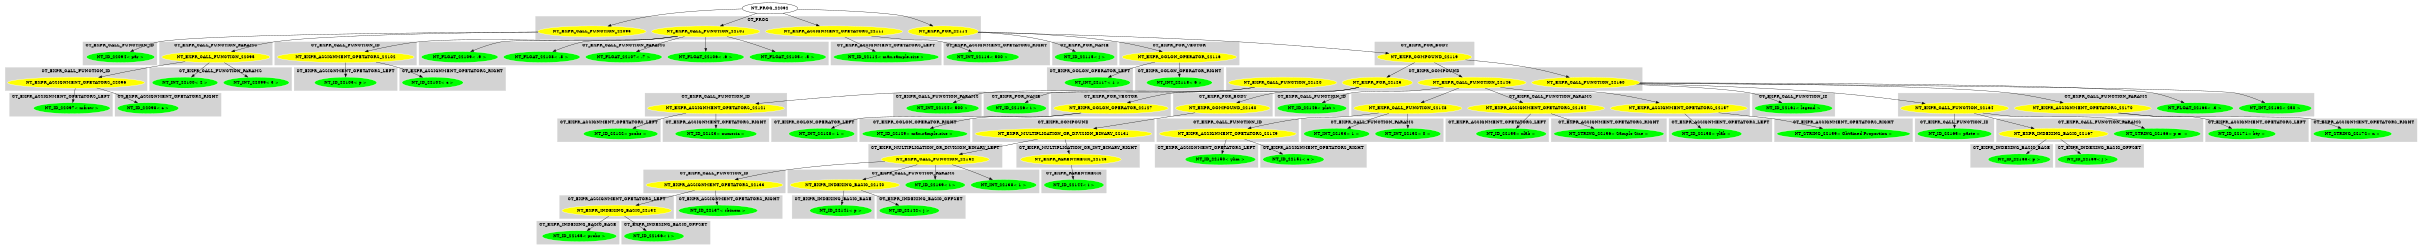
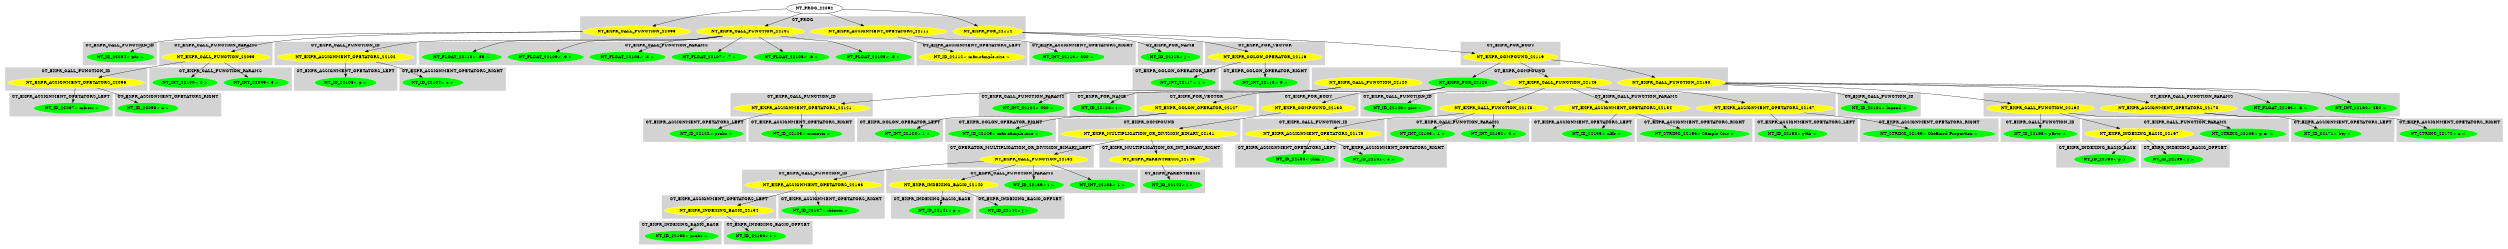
node "NT_FLOAT_22110< .95 >": added
node "NT_ID_22112< max.sample.size >": fillcolor green -> yellow
node "NT_EXPR_FOR_22125": fillcolor yellow -> green
cluster "CT_EXPR_MULTIPLICATION_OR_DIVISION_BINARY_LEFT": label "CT_EXPR_MULTIPLICATION_OR_DIVISION_BINARY_LEFT" -> "CT_OPERATOR_MULTIPLICATION_OR_DIVISION_BINARY_LEFT"
